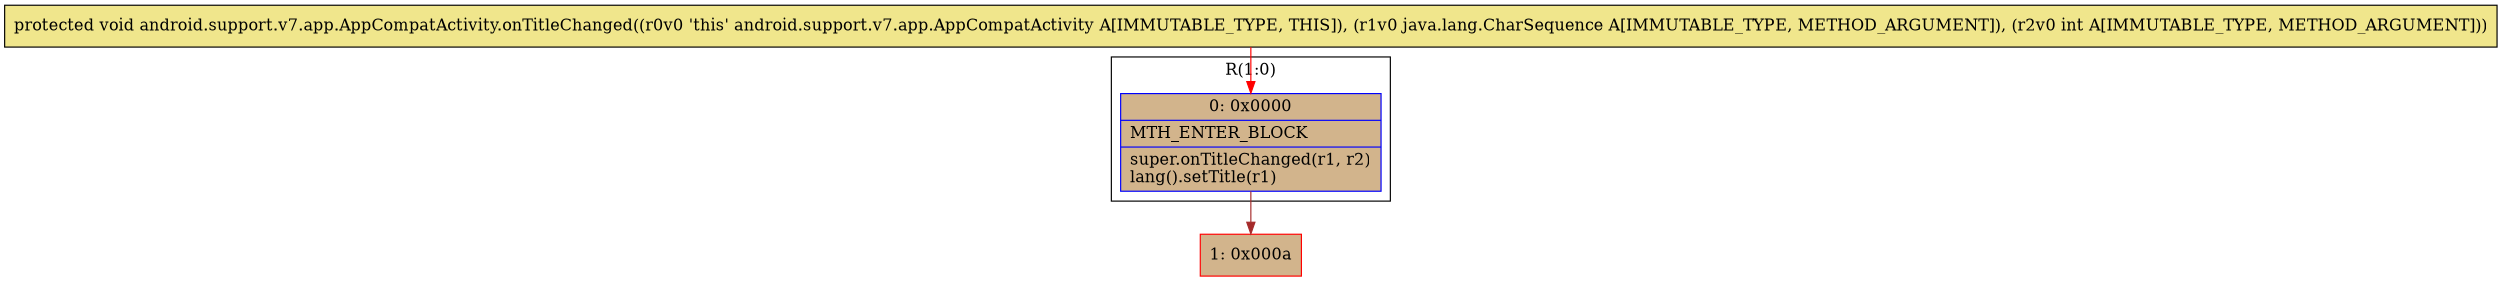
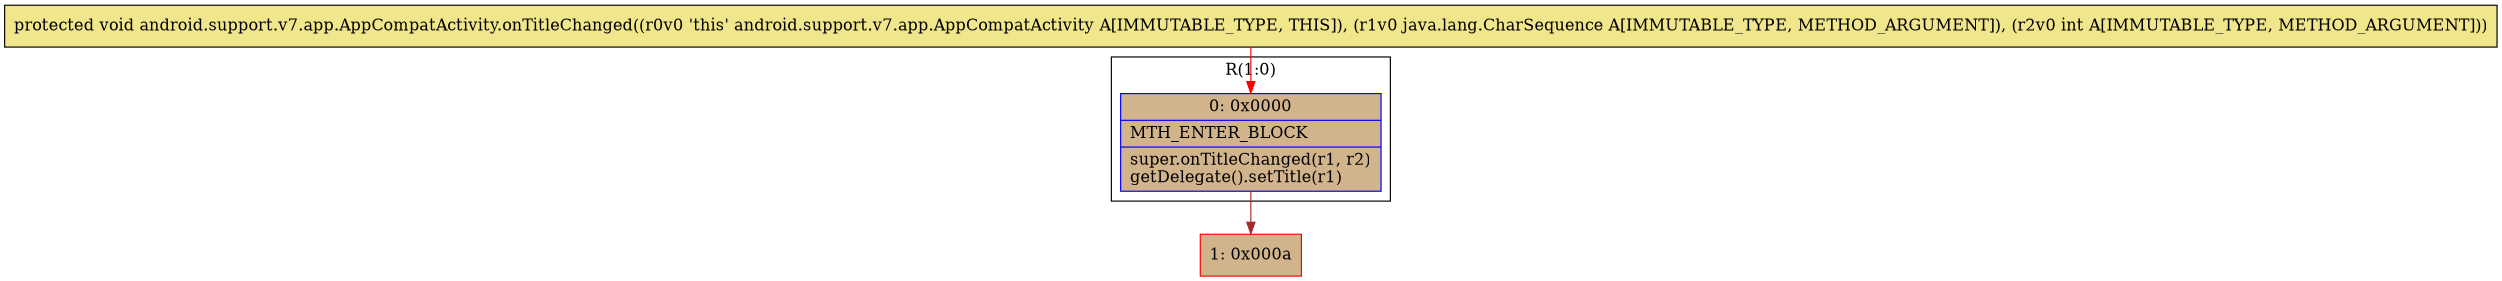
node "0: 0x0000": text "lang().setTitle(r1)" -> "getDelegate().setTitle(r1)"
